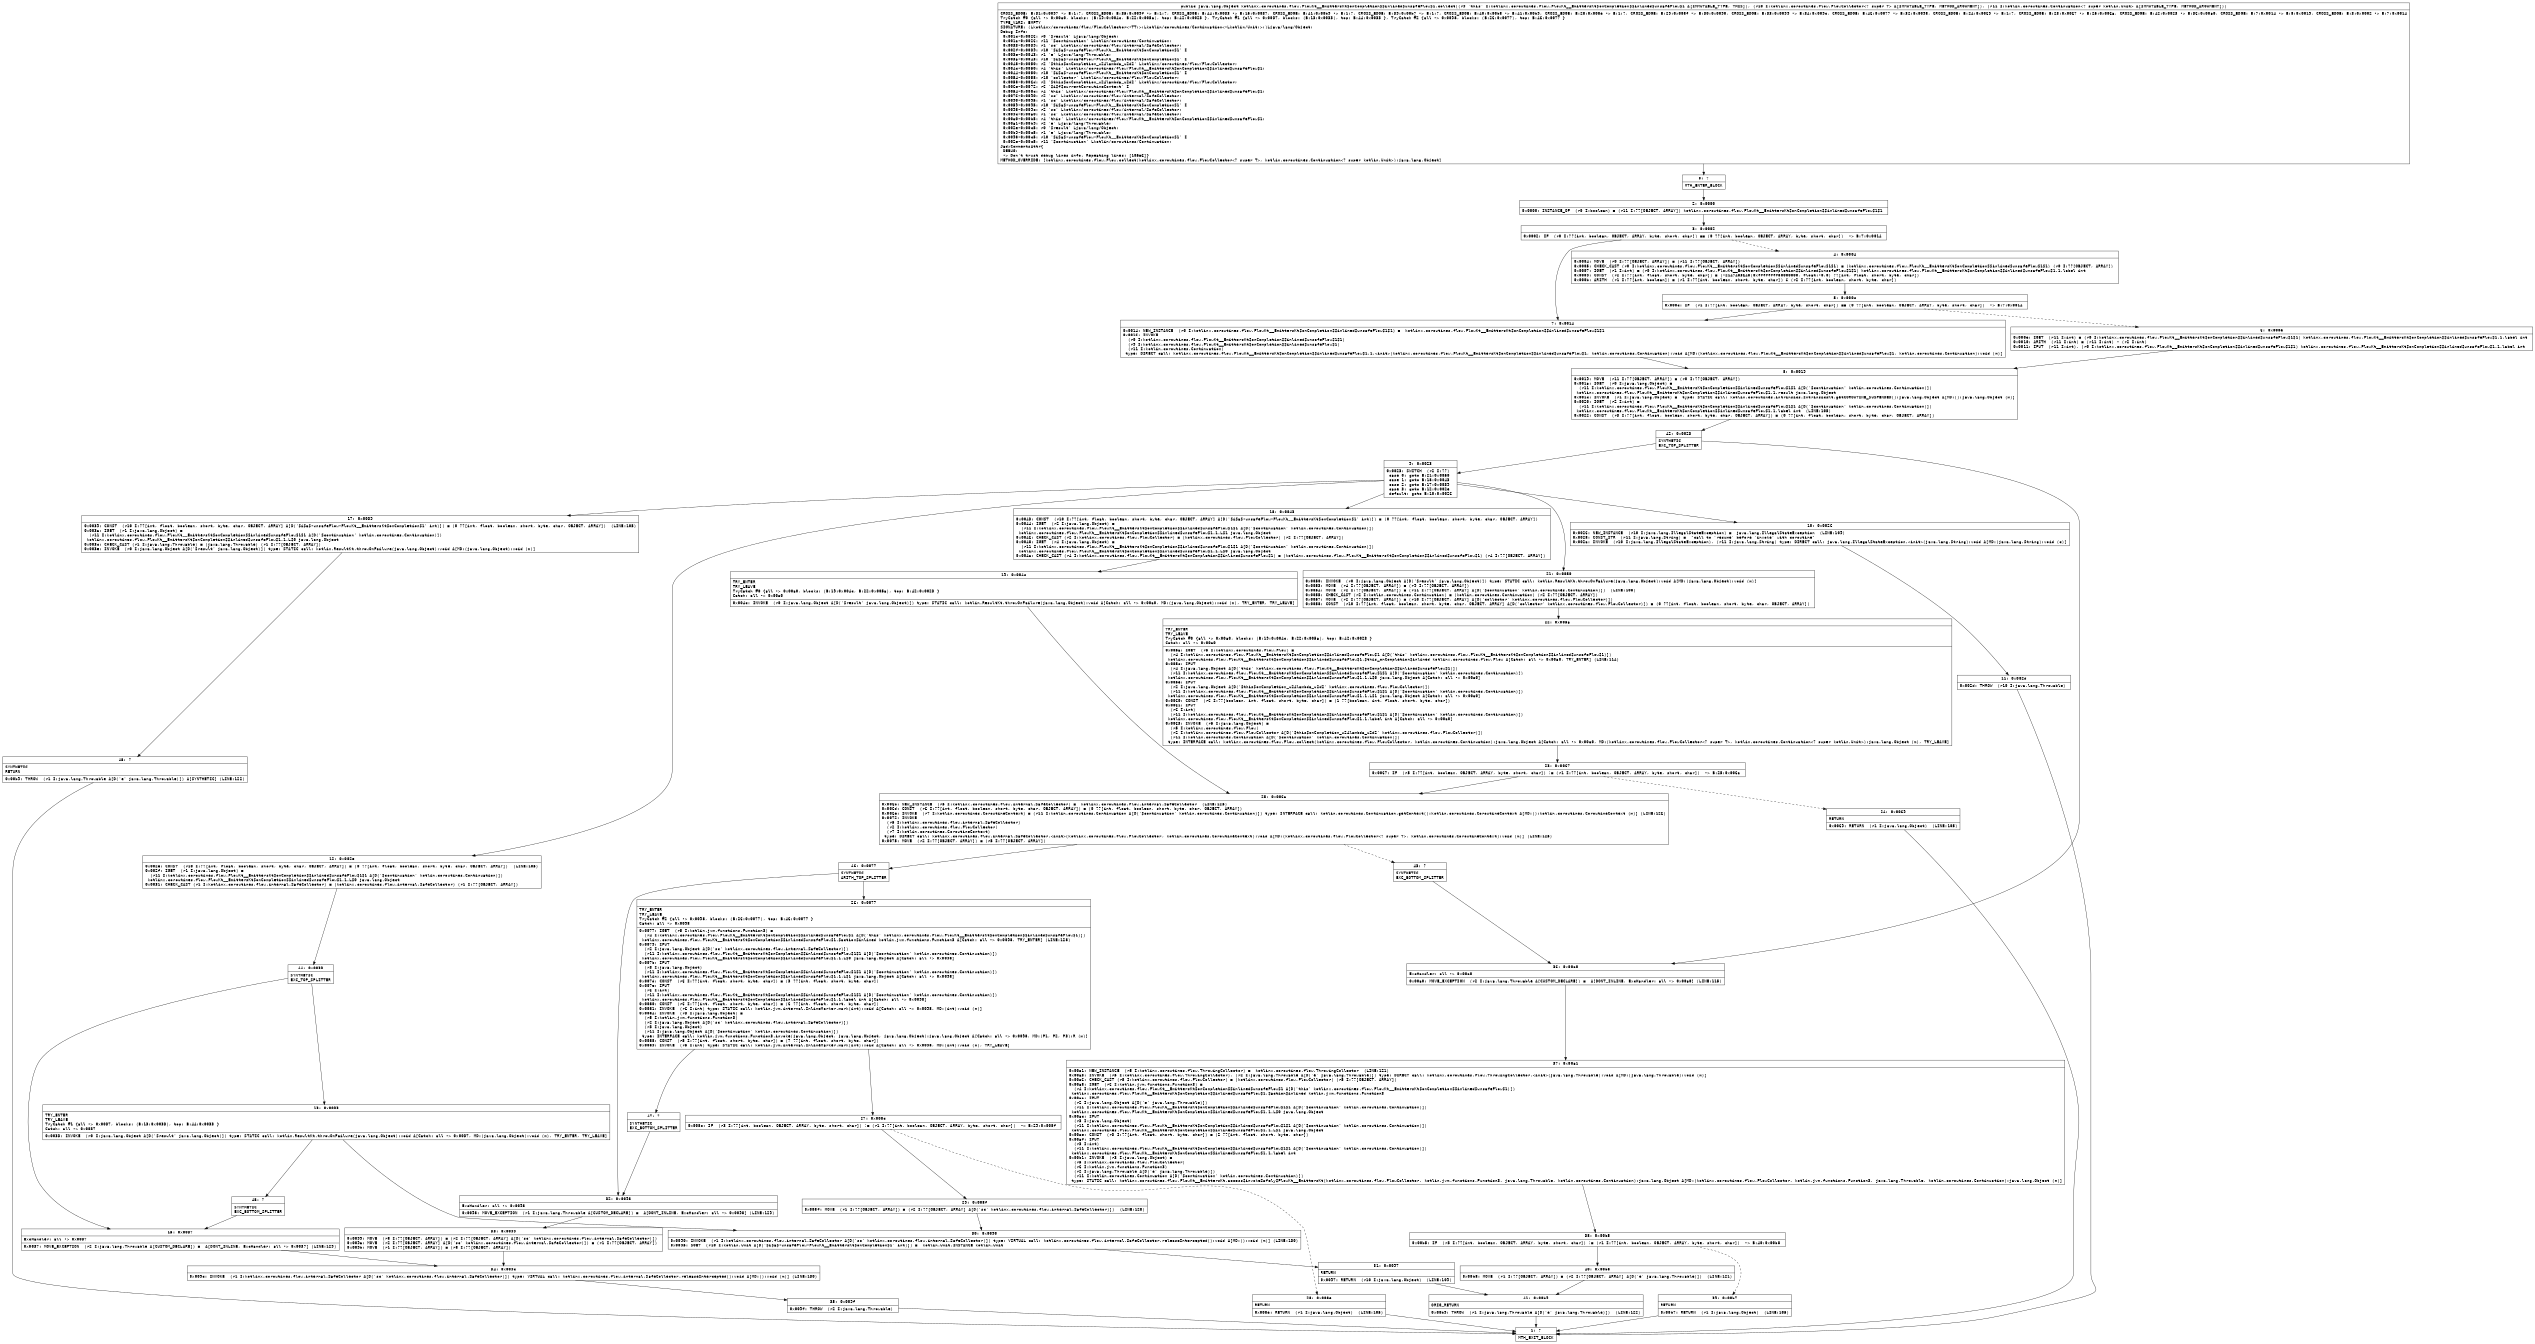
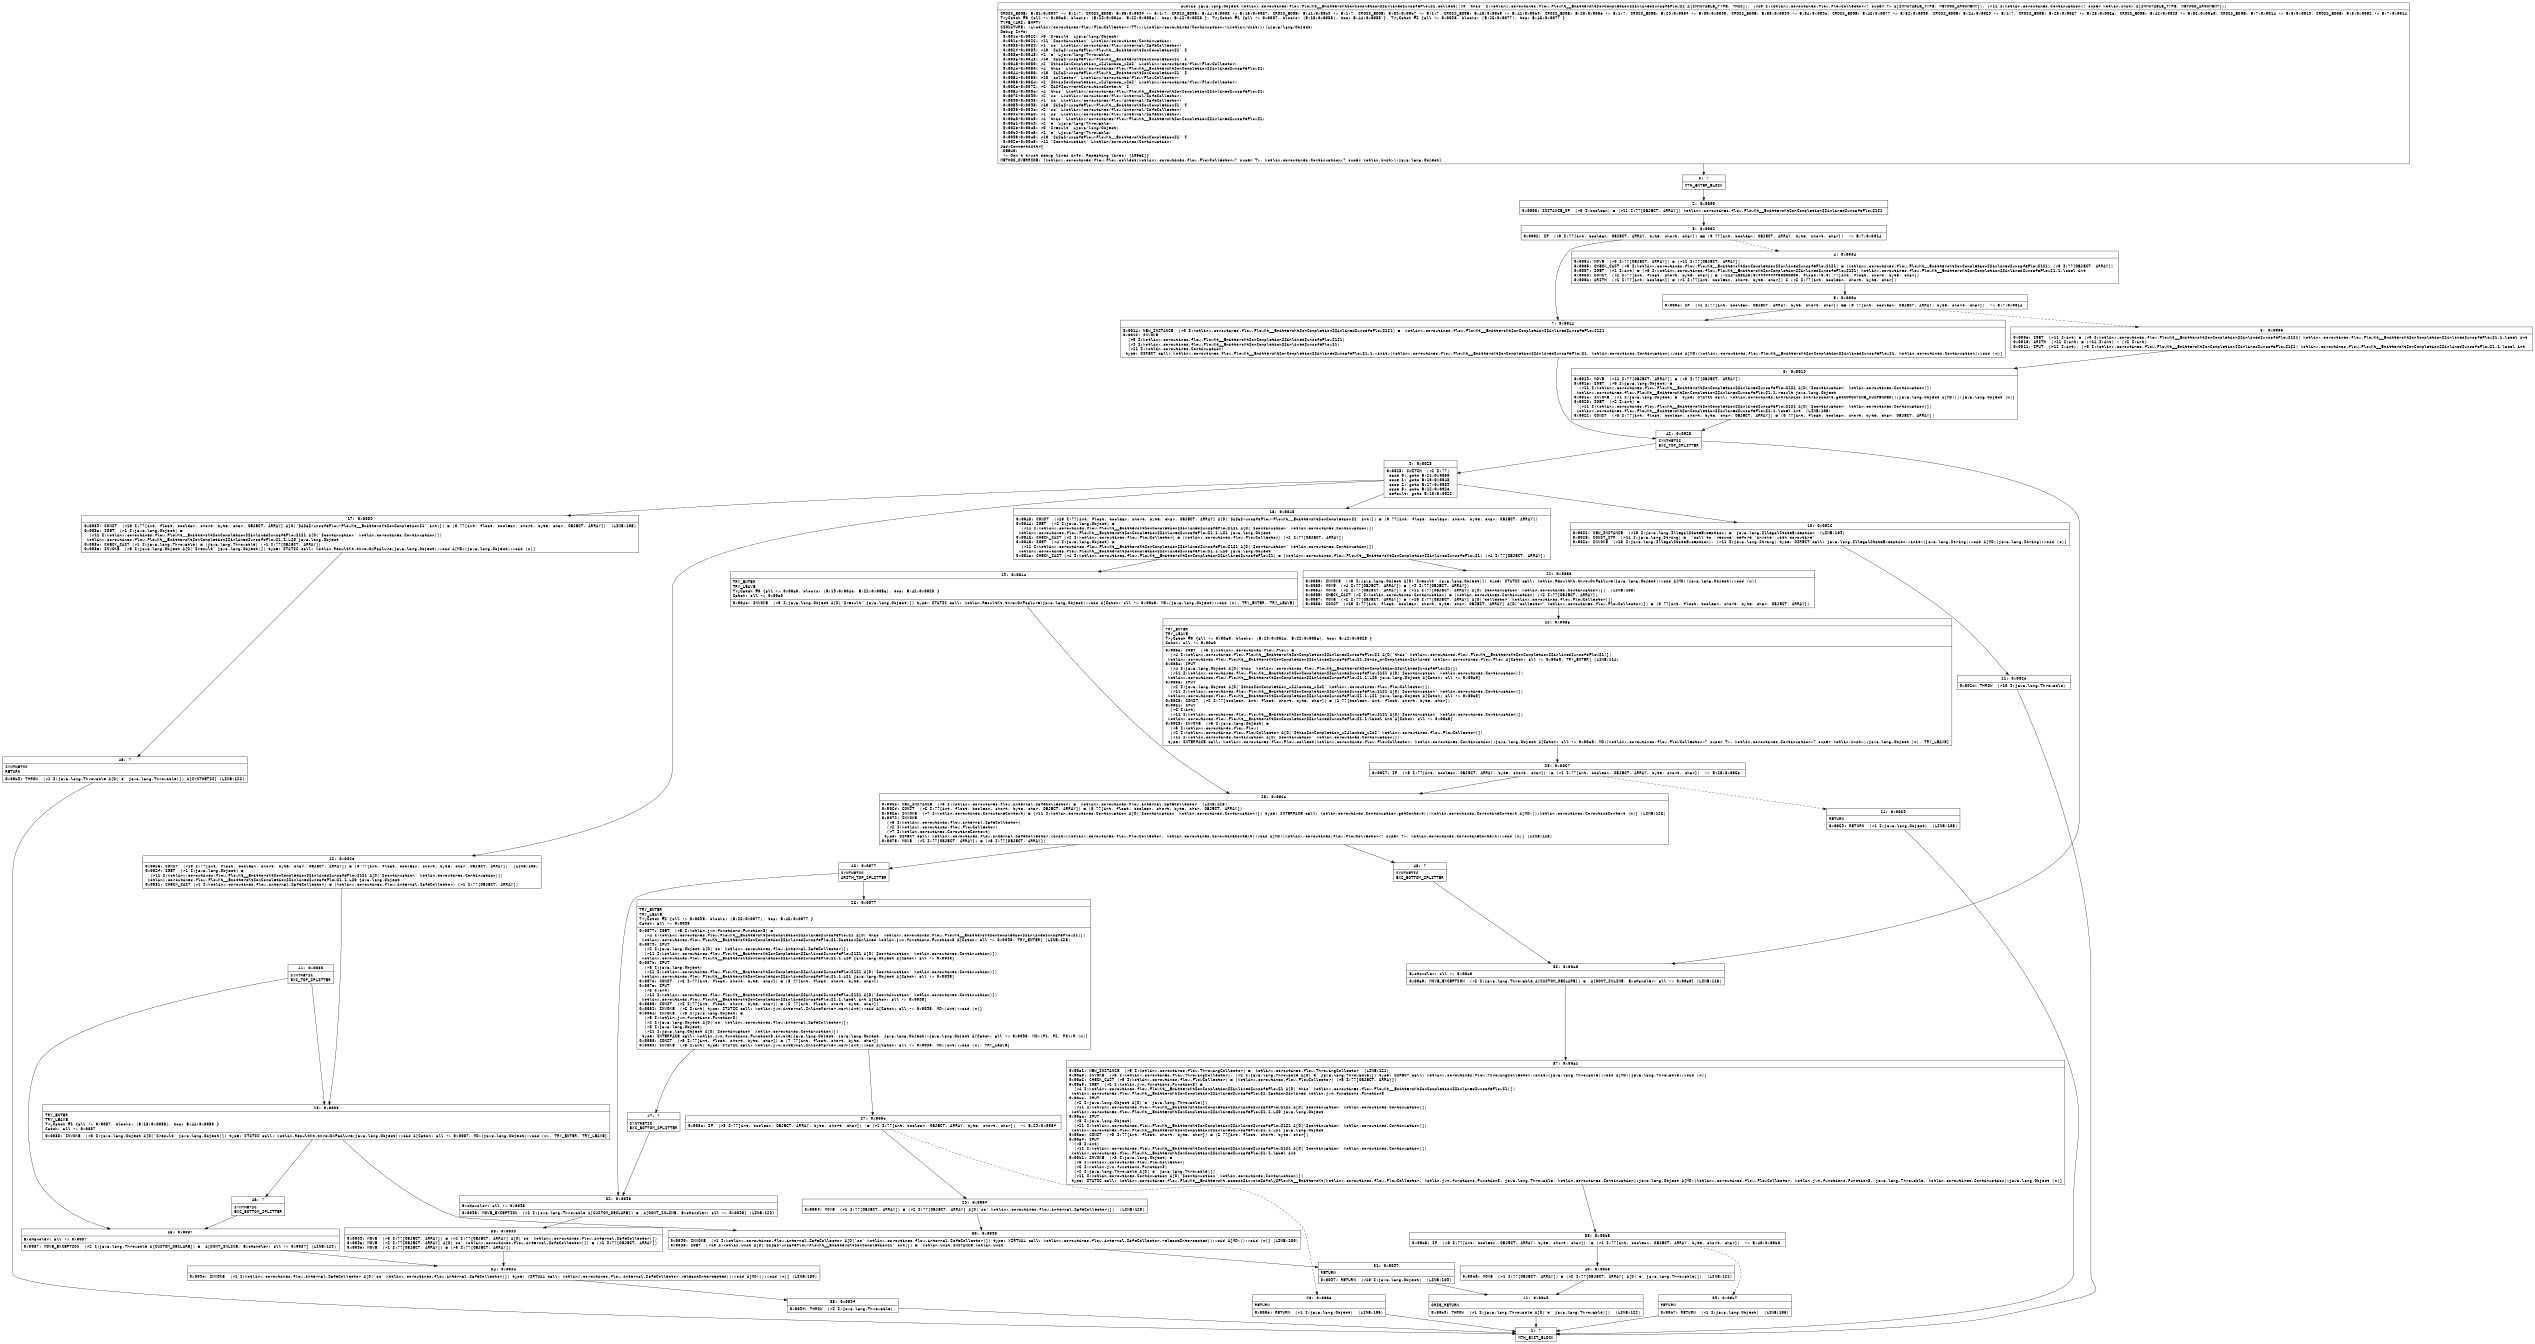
edge "7: 0x0014" -> "8: 0x0019": now "7: 0x0014" -> "42: 0x0023"
edge "9: 0x0023" -> "21: 0x0050": now "18: 0x0043" -> "21: 0x0050"
edge "25: 0x006a" -> "43: ?": style dashed -> solid
edge "12: 0x002e" -> "44: 0x0033": now "12: 0x002e" -> "13: 0x0033"
